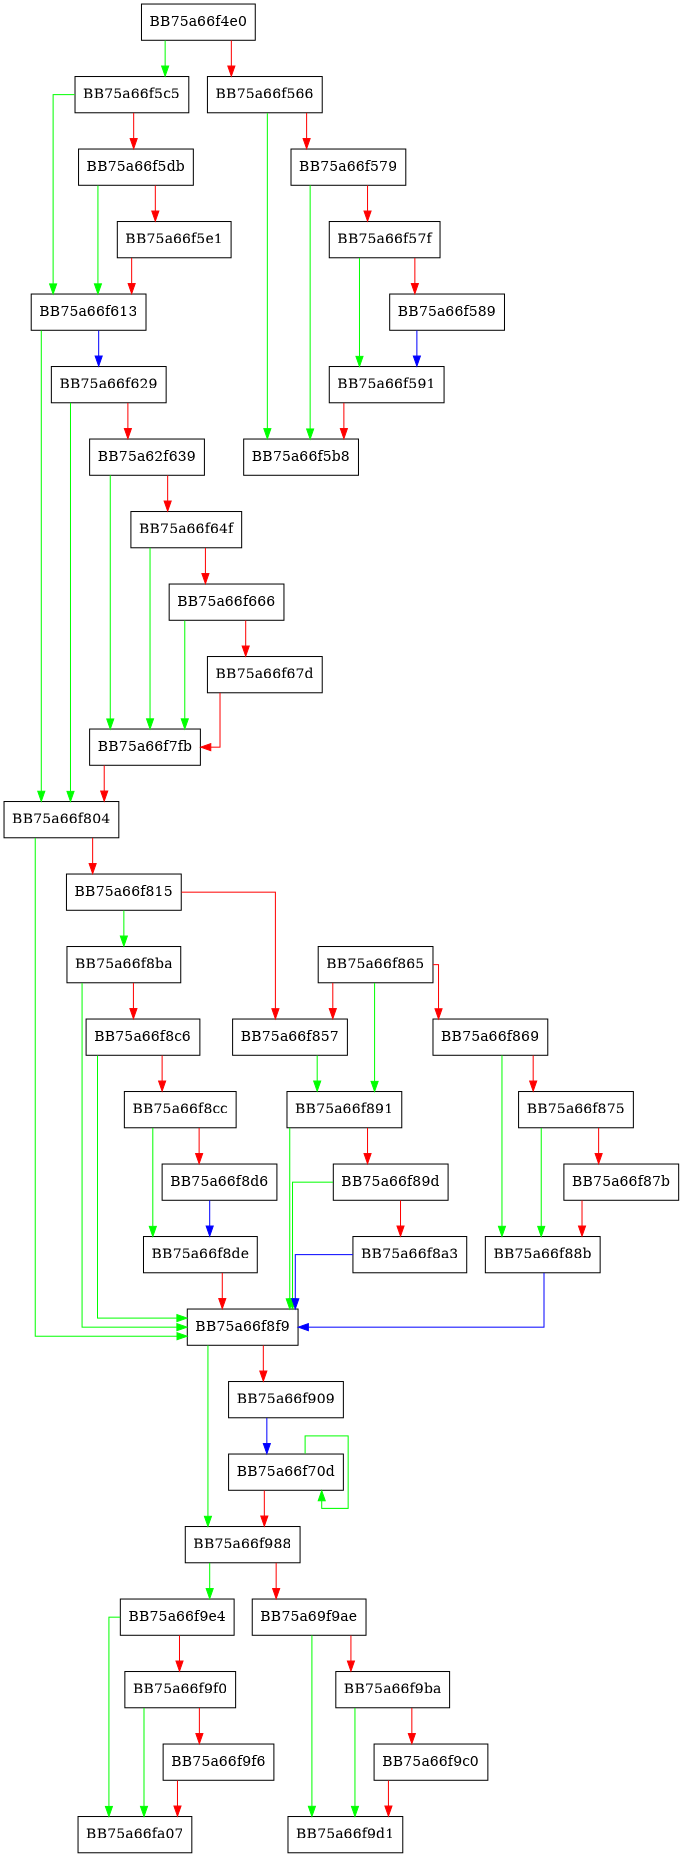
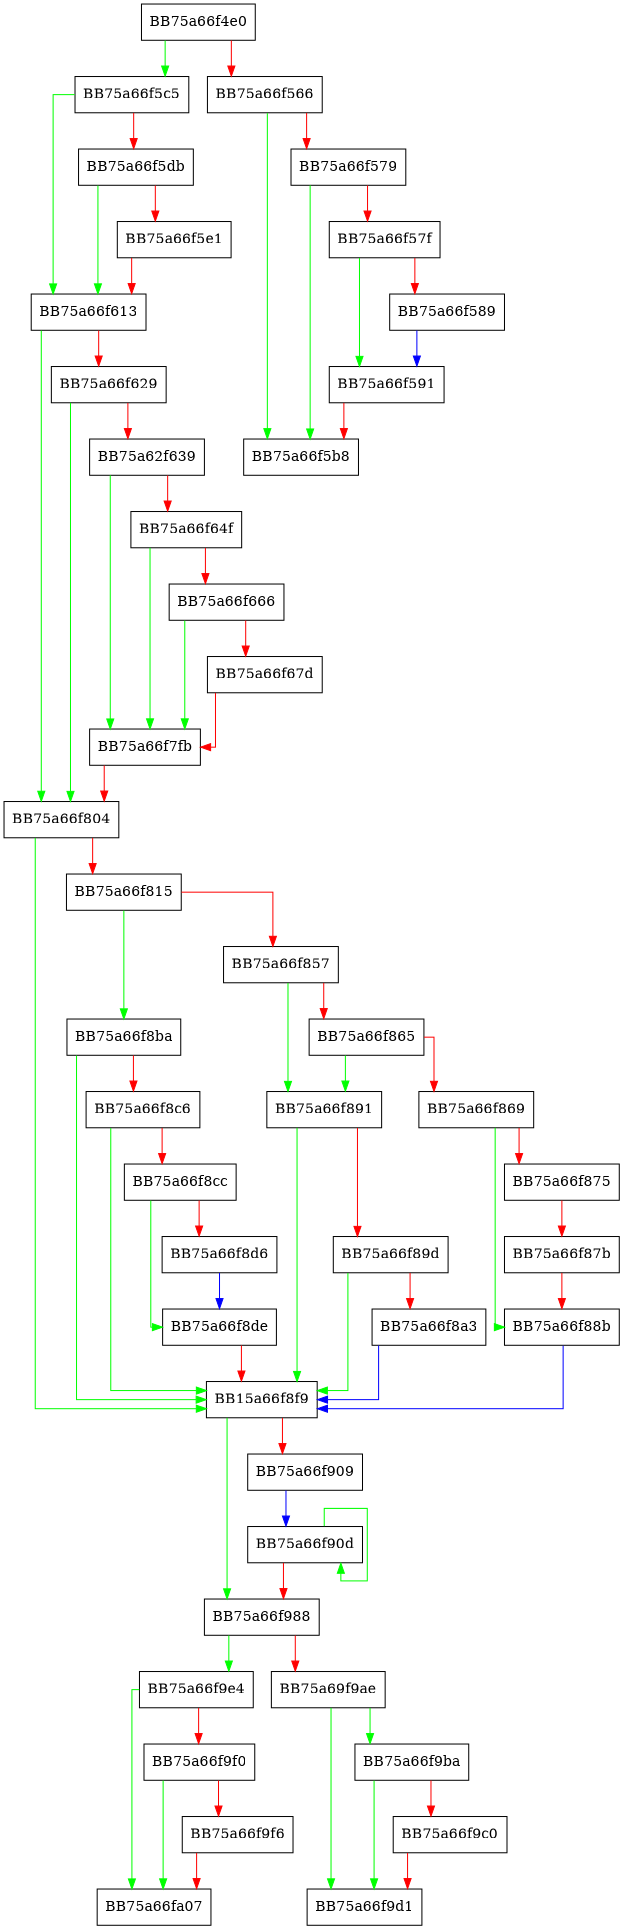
edge "BB75a66f613" -> "BB75a66f629": color blue -> red
edge "BB75a66f865" -> "BB75a66f857": reversed
edge "BB75a66f875" -> "BB75a66f88b": removed
node "BB75a66f8f9": label "BB75a66f8f9" -> "BB15a66f8f9"
node "BB75a66f70d": label "BB75a66f70d" -> "BB75a66f90d"
edge "BB75a69f9ae" -> "BB75a66f9ba": color red -> green
